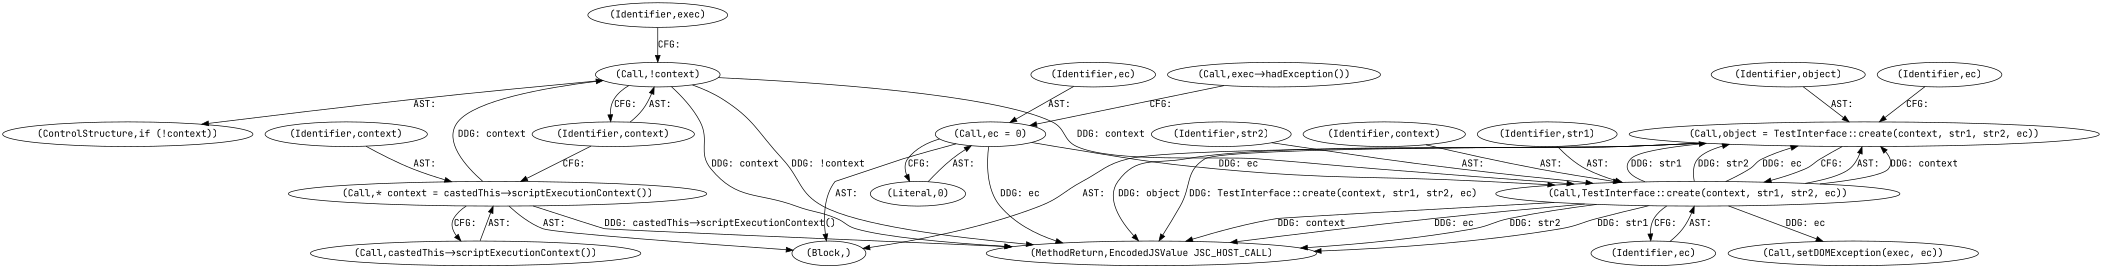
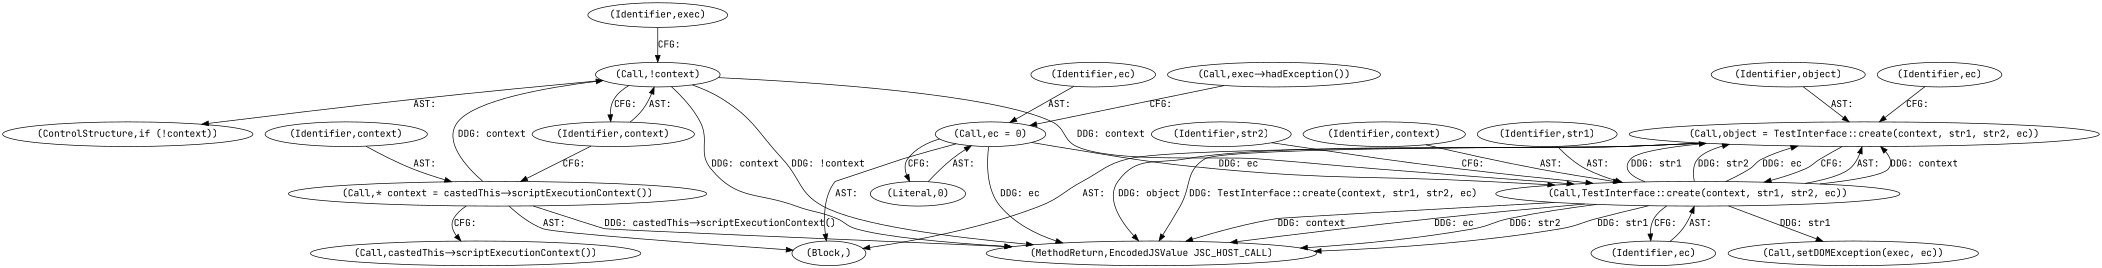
edge "(Identifier,str2)" -> "(Call,TestInterface::create(context, str1, str2, ec))": label "AST: " -> "CFG: "
edge "(Call,TestInterface::create(context, str1, str2, ec))" -> "(Call,setDOMException(exec, ec))": label "DDG: ec" -> "DDG: str1"
edge "(Call,castedThis->scriptExecutionContext())" -> "(Call,* context = castedThis->scriptExecutionContext())": removed, label "AST:"
